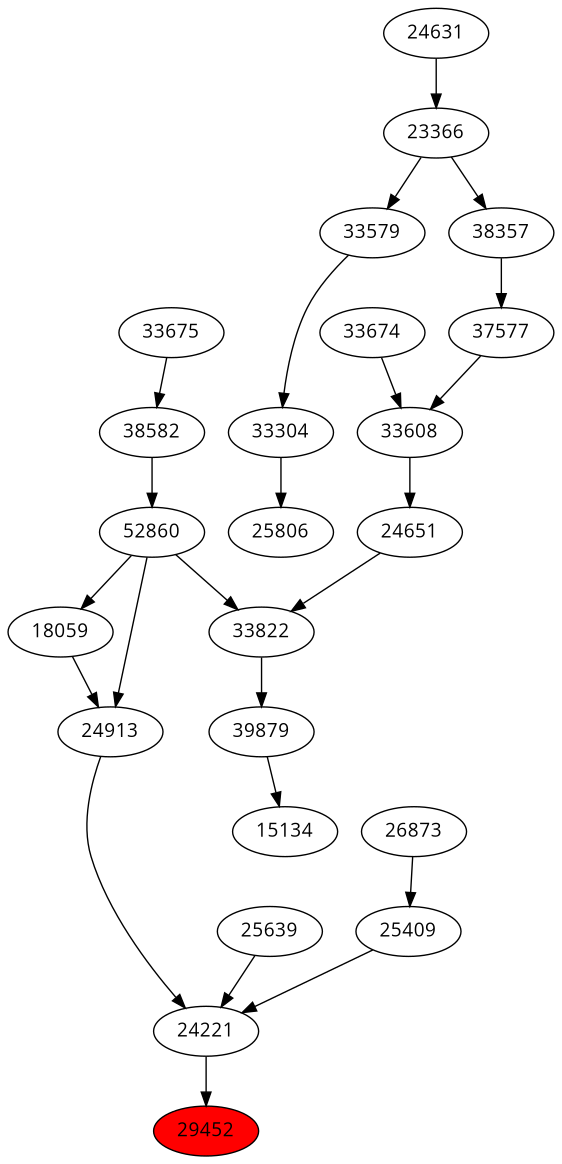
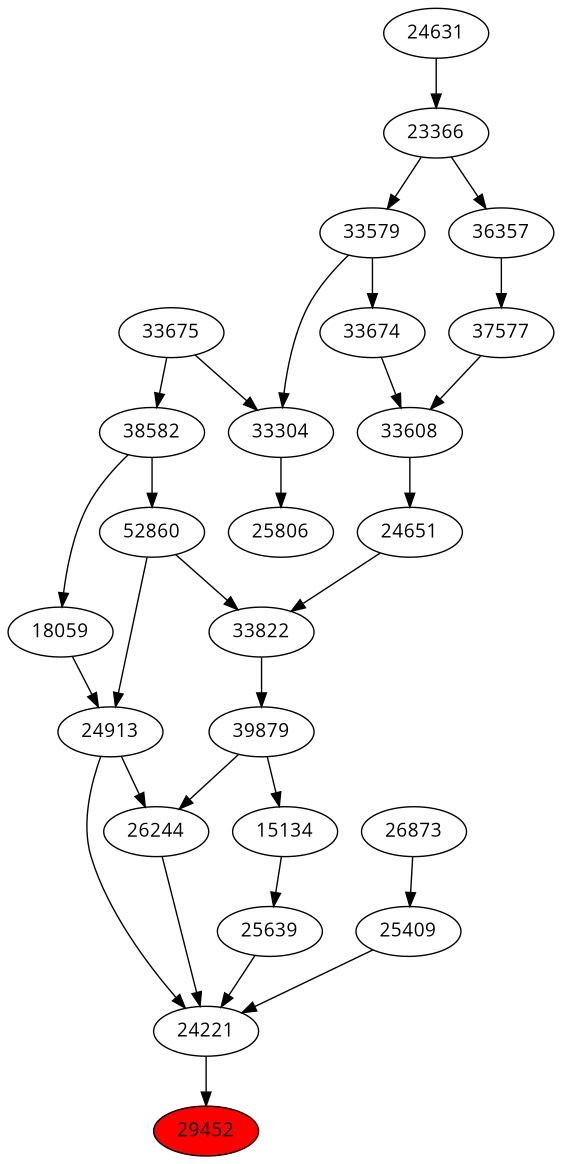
node "38357": label "38357" -> "36357"
edge "33579" -> "33674": added
edge "33675" -> "33304": added
edge "52860" -> "18059": now "38582" -> "18059"
node "26244": added
edge "15134" -> "25639": added
